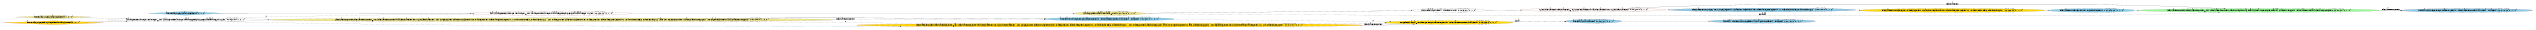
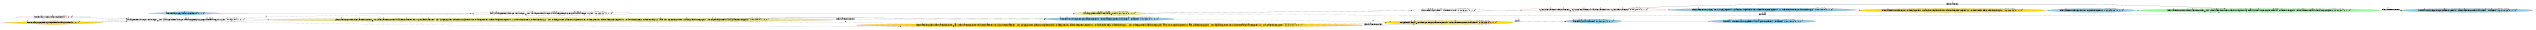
node "assertBuildGroupByStreamMergedResult['1', '0', '0']": fillcolor khaki -> white
